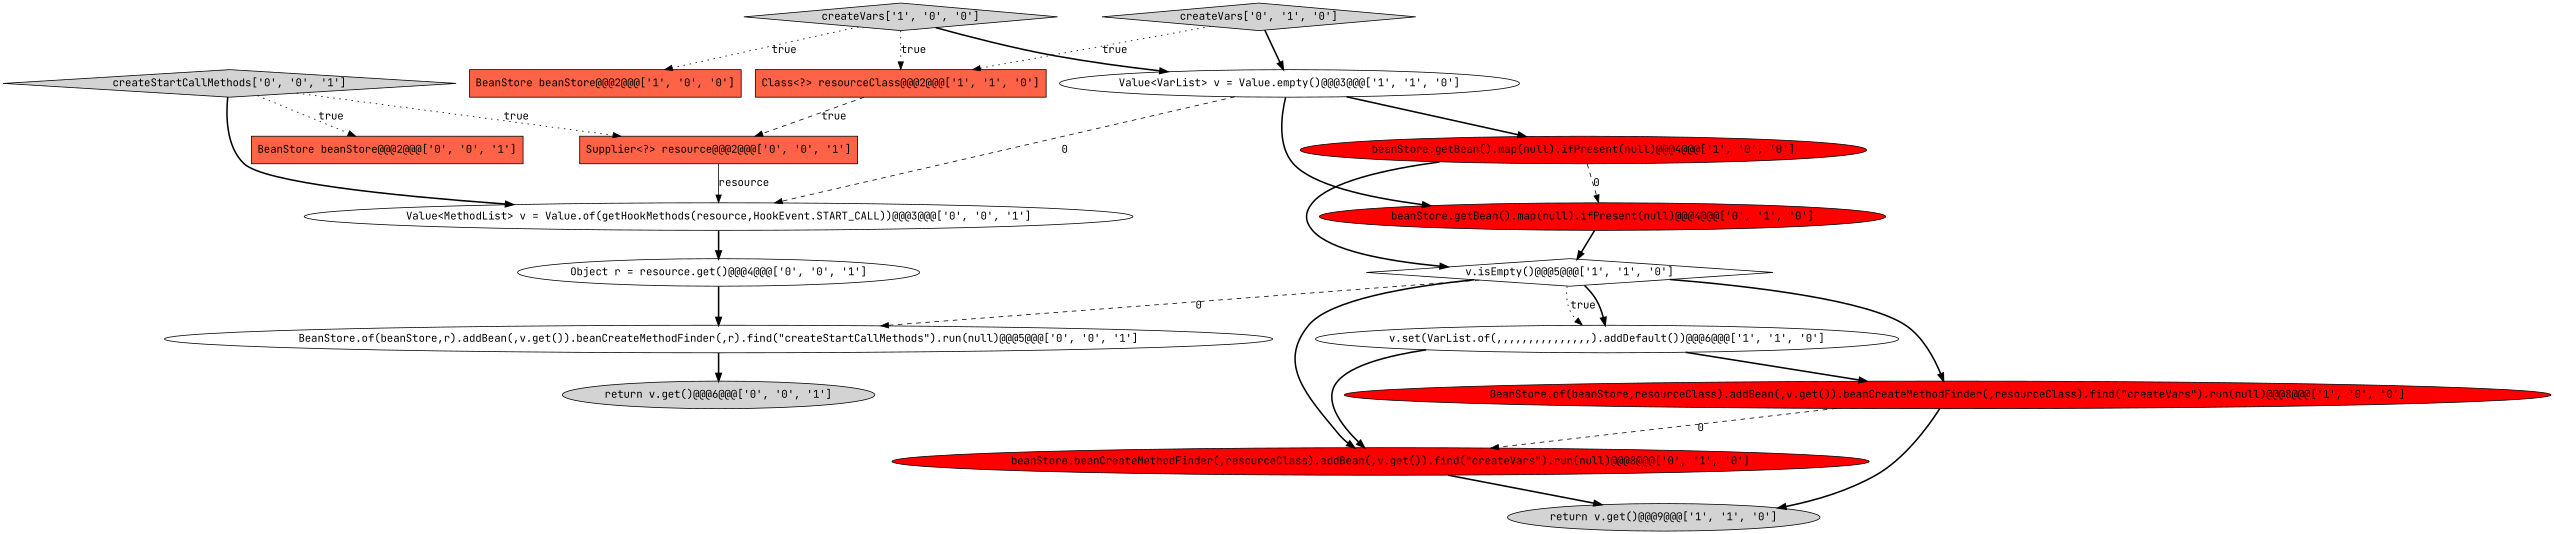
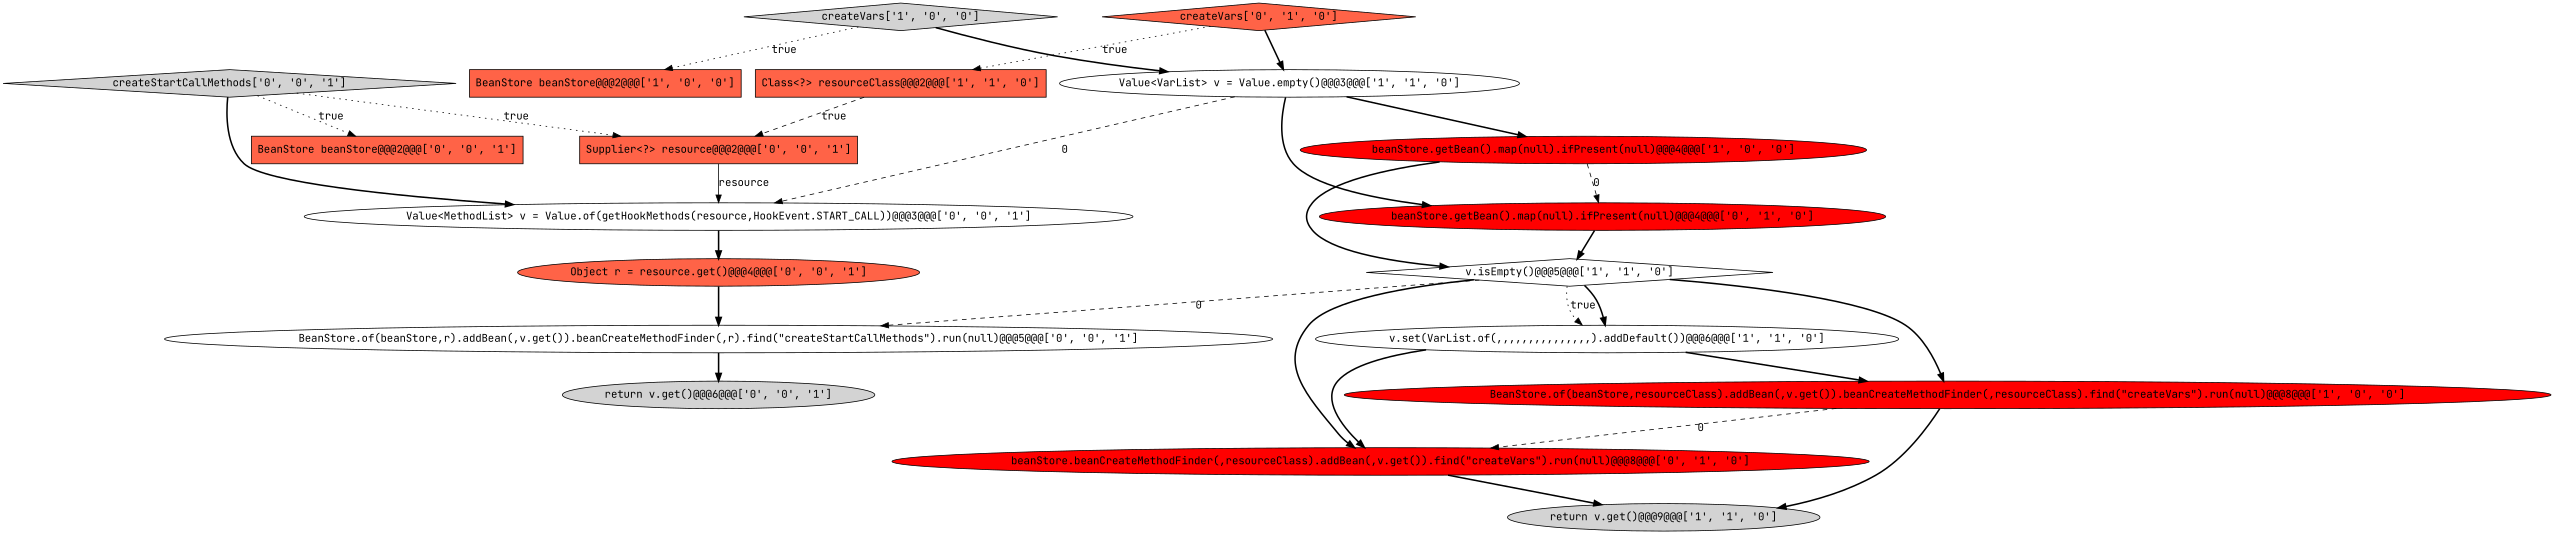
node "createVars['0', '1', '0']": fillcolor lightgray -> tomato
edge "createVars['1', '0', '0']" -> "Class<?> resourceClass@@@2@@@['1', '1', '0']": removed, label "true"
node "Object r = resource.get()@@@4@@@['0', '0', '1']": fillcolor white -> tomato
